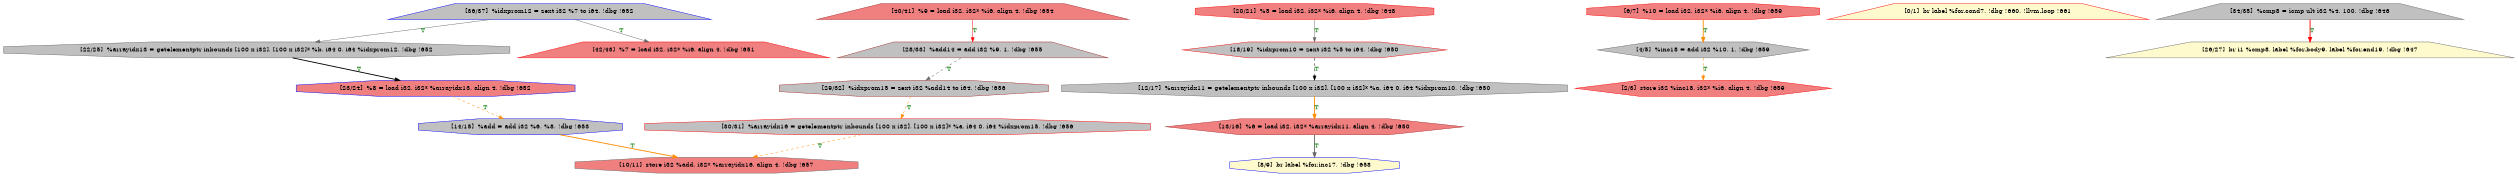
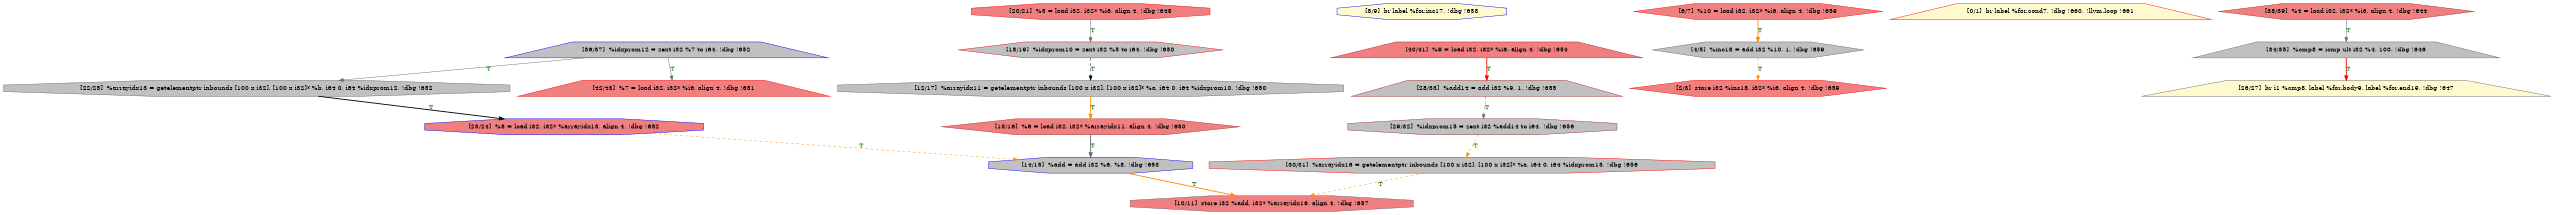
node "[6/7]  %10 = load i32, i32* %i6, align 4, !dbg !659": shape octagon -> hexagon
node "[38/39]  %4 = load i32, i32* %i6, align 4, !dbg !644": added
edge "[40/41]  %9 = load i32, i32* %i6, align 4, !dbg !654" -> "[28/33]  %add14 = add i32 %9, 1, !dbg !655": style solid -> bold
edge "[13/16]  %6 = load i32, i32* %arrayidx11, align 4, !dbg !650" -> "[8/9]  br label %for.inc17, !dbg !658": now "[13/16]  %6 = load i32, i32* %arrayidx11, align 4, !dbg !650" -> "[14/15]  %add = add i32 %6, %8, !dbg !653"
